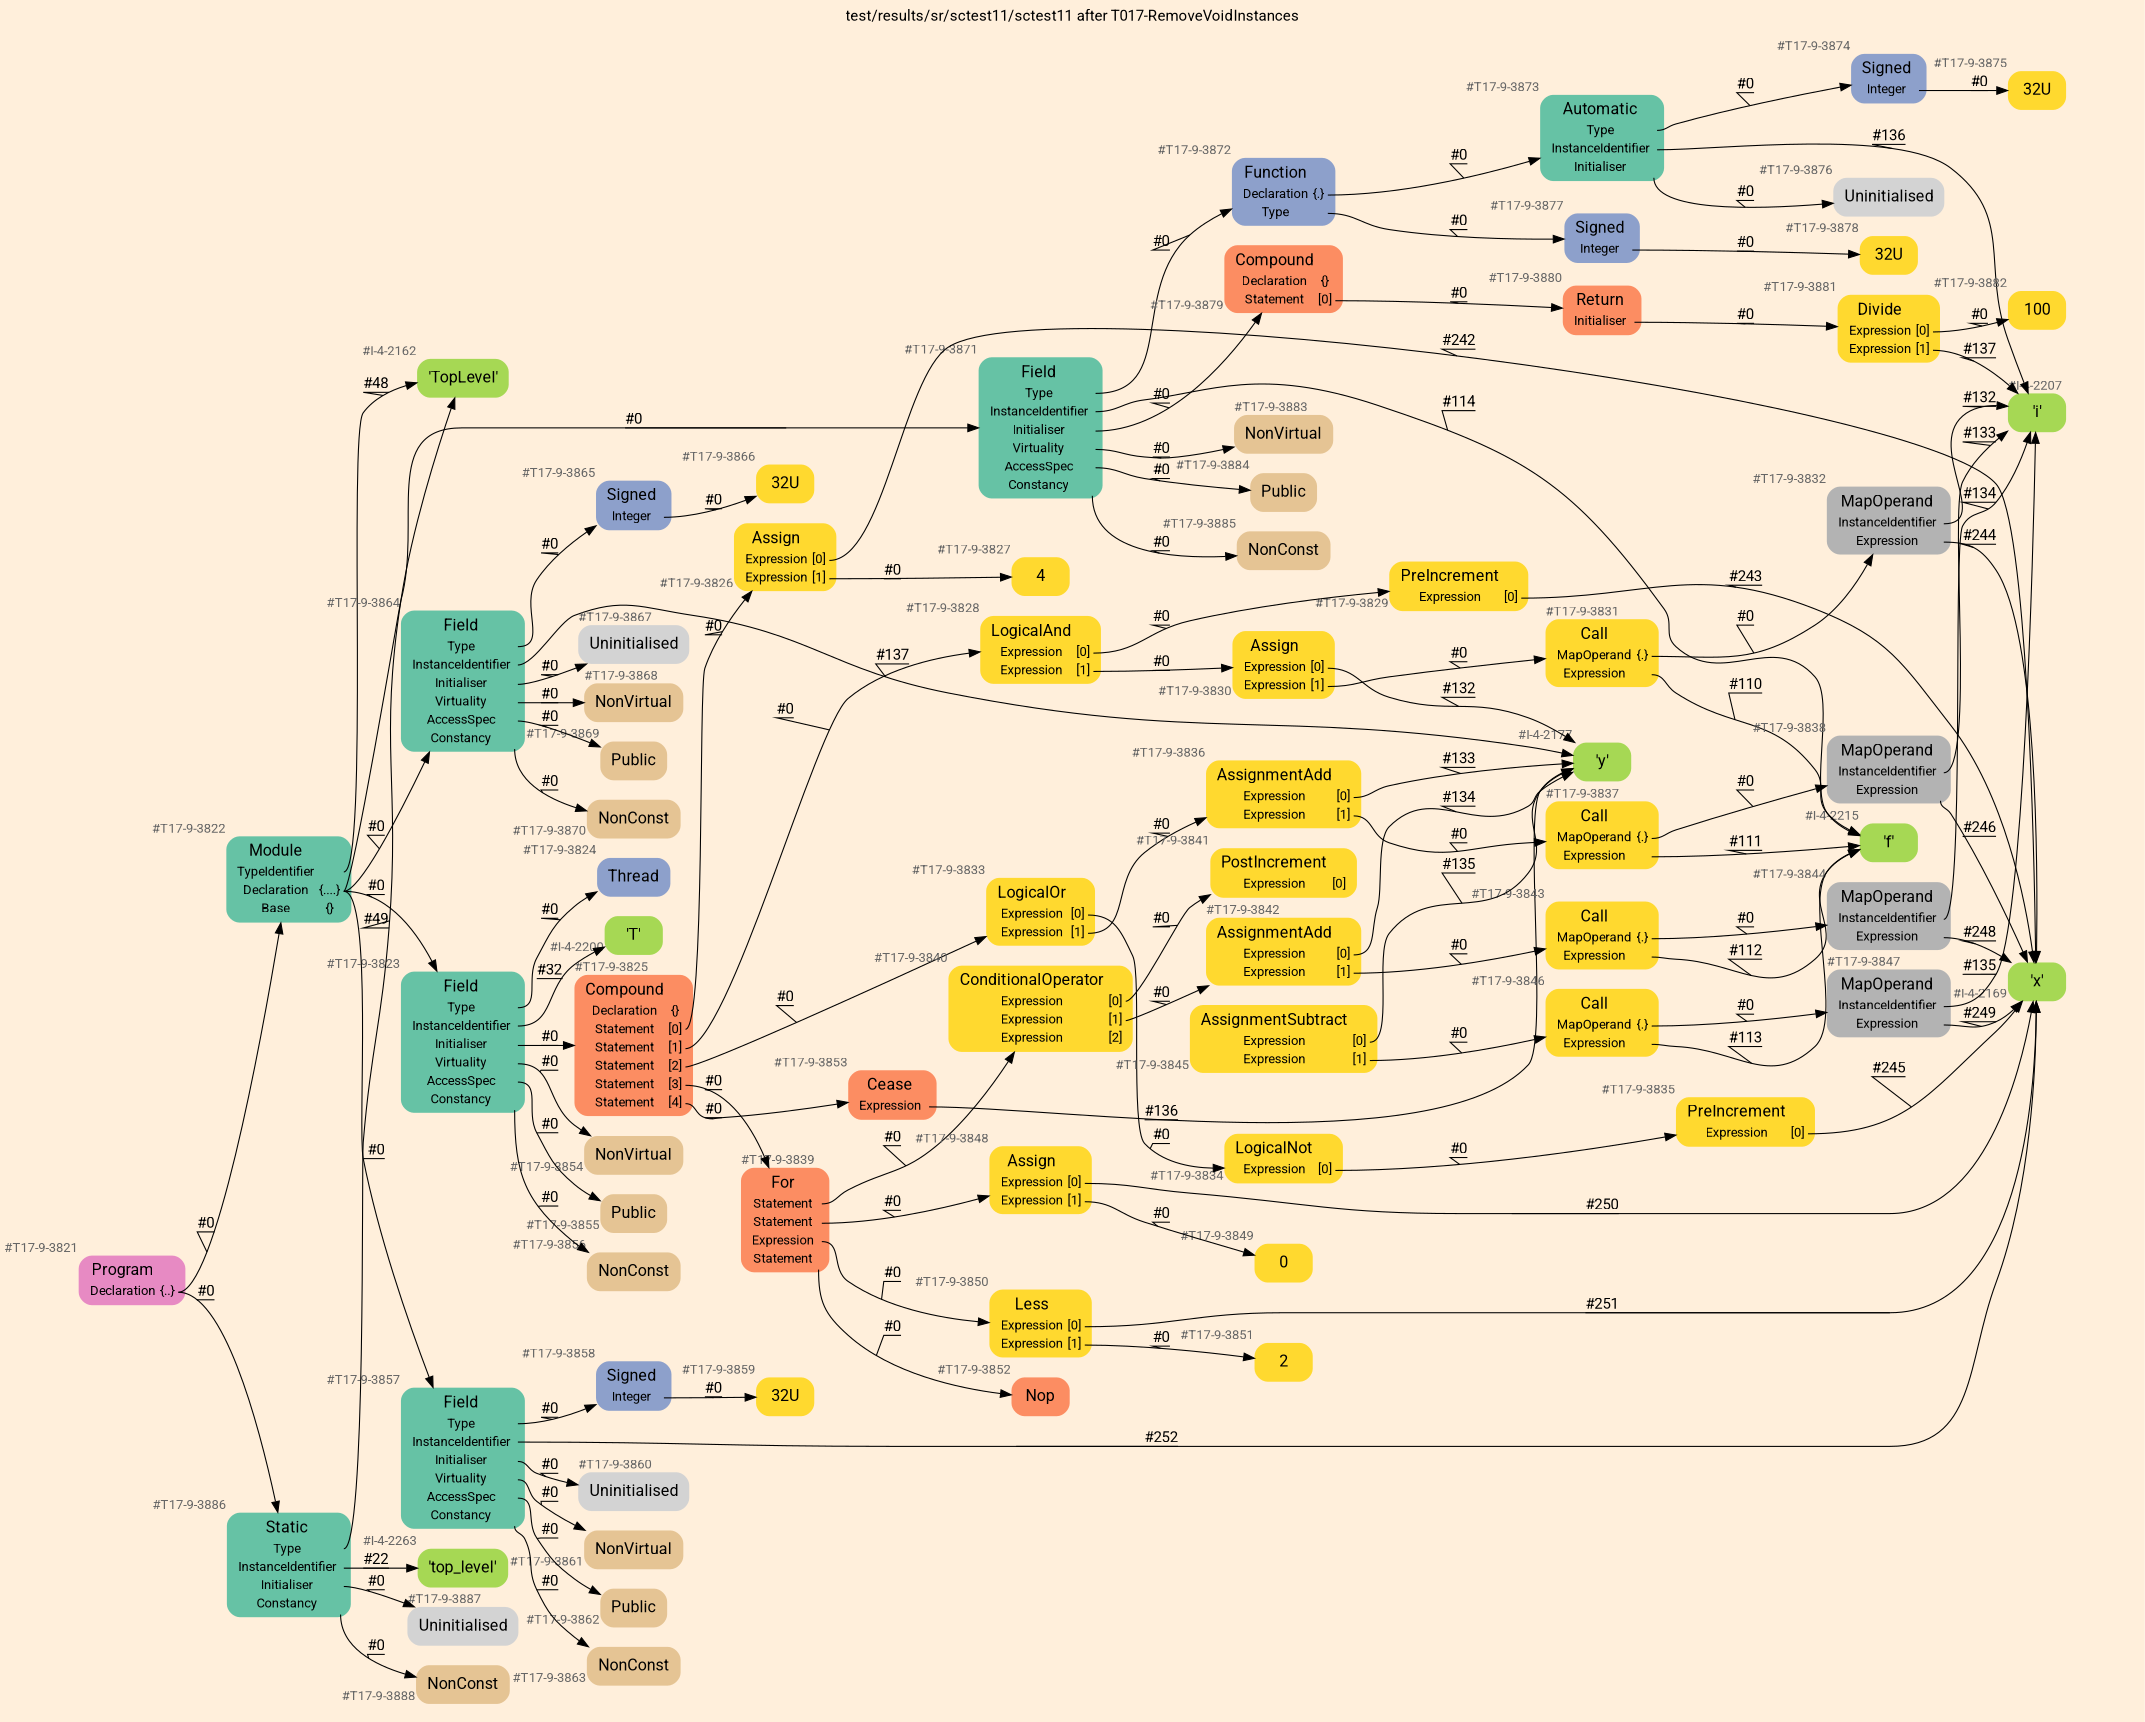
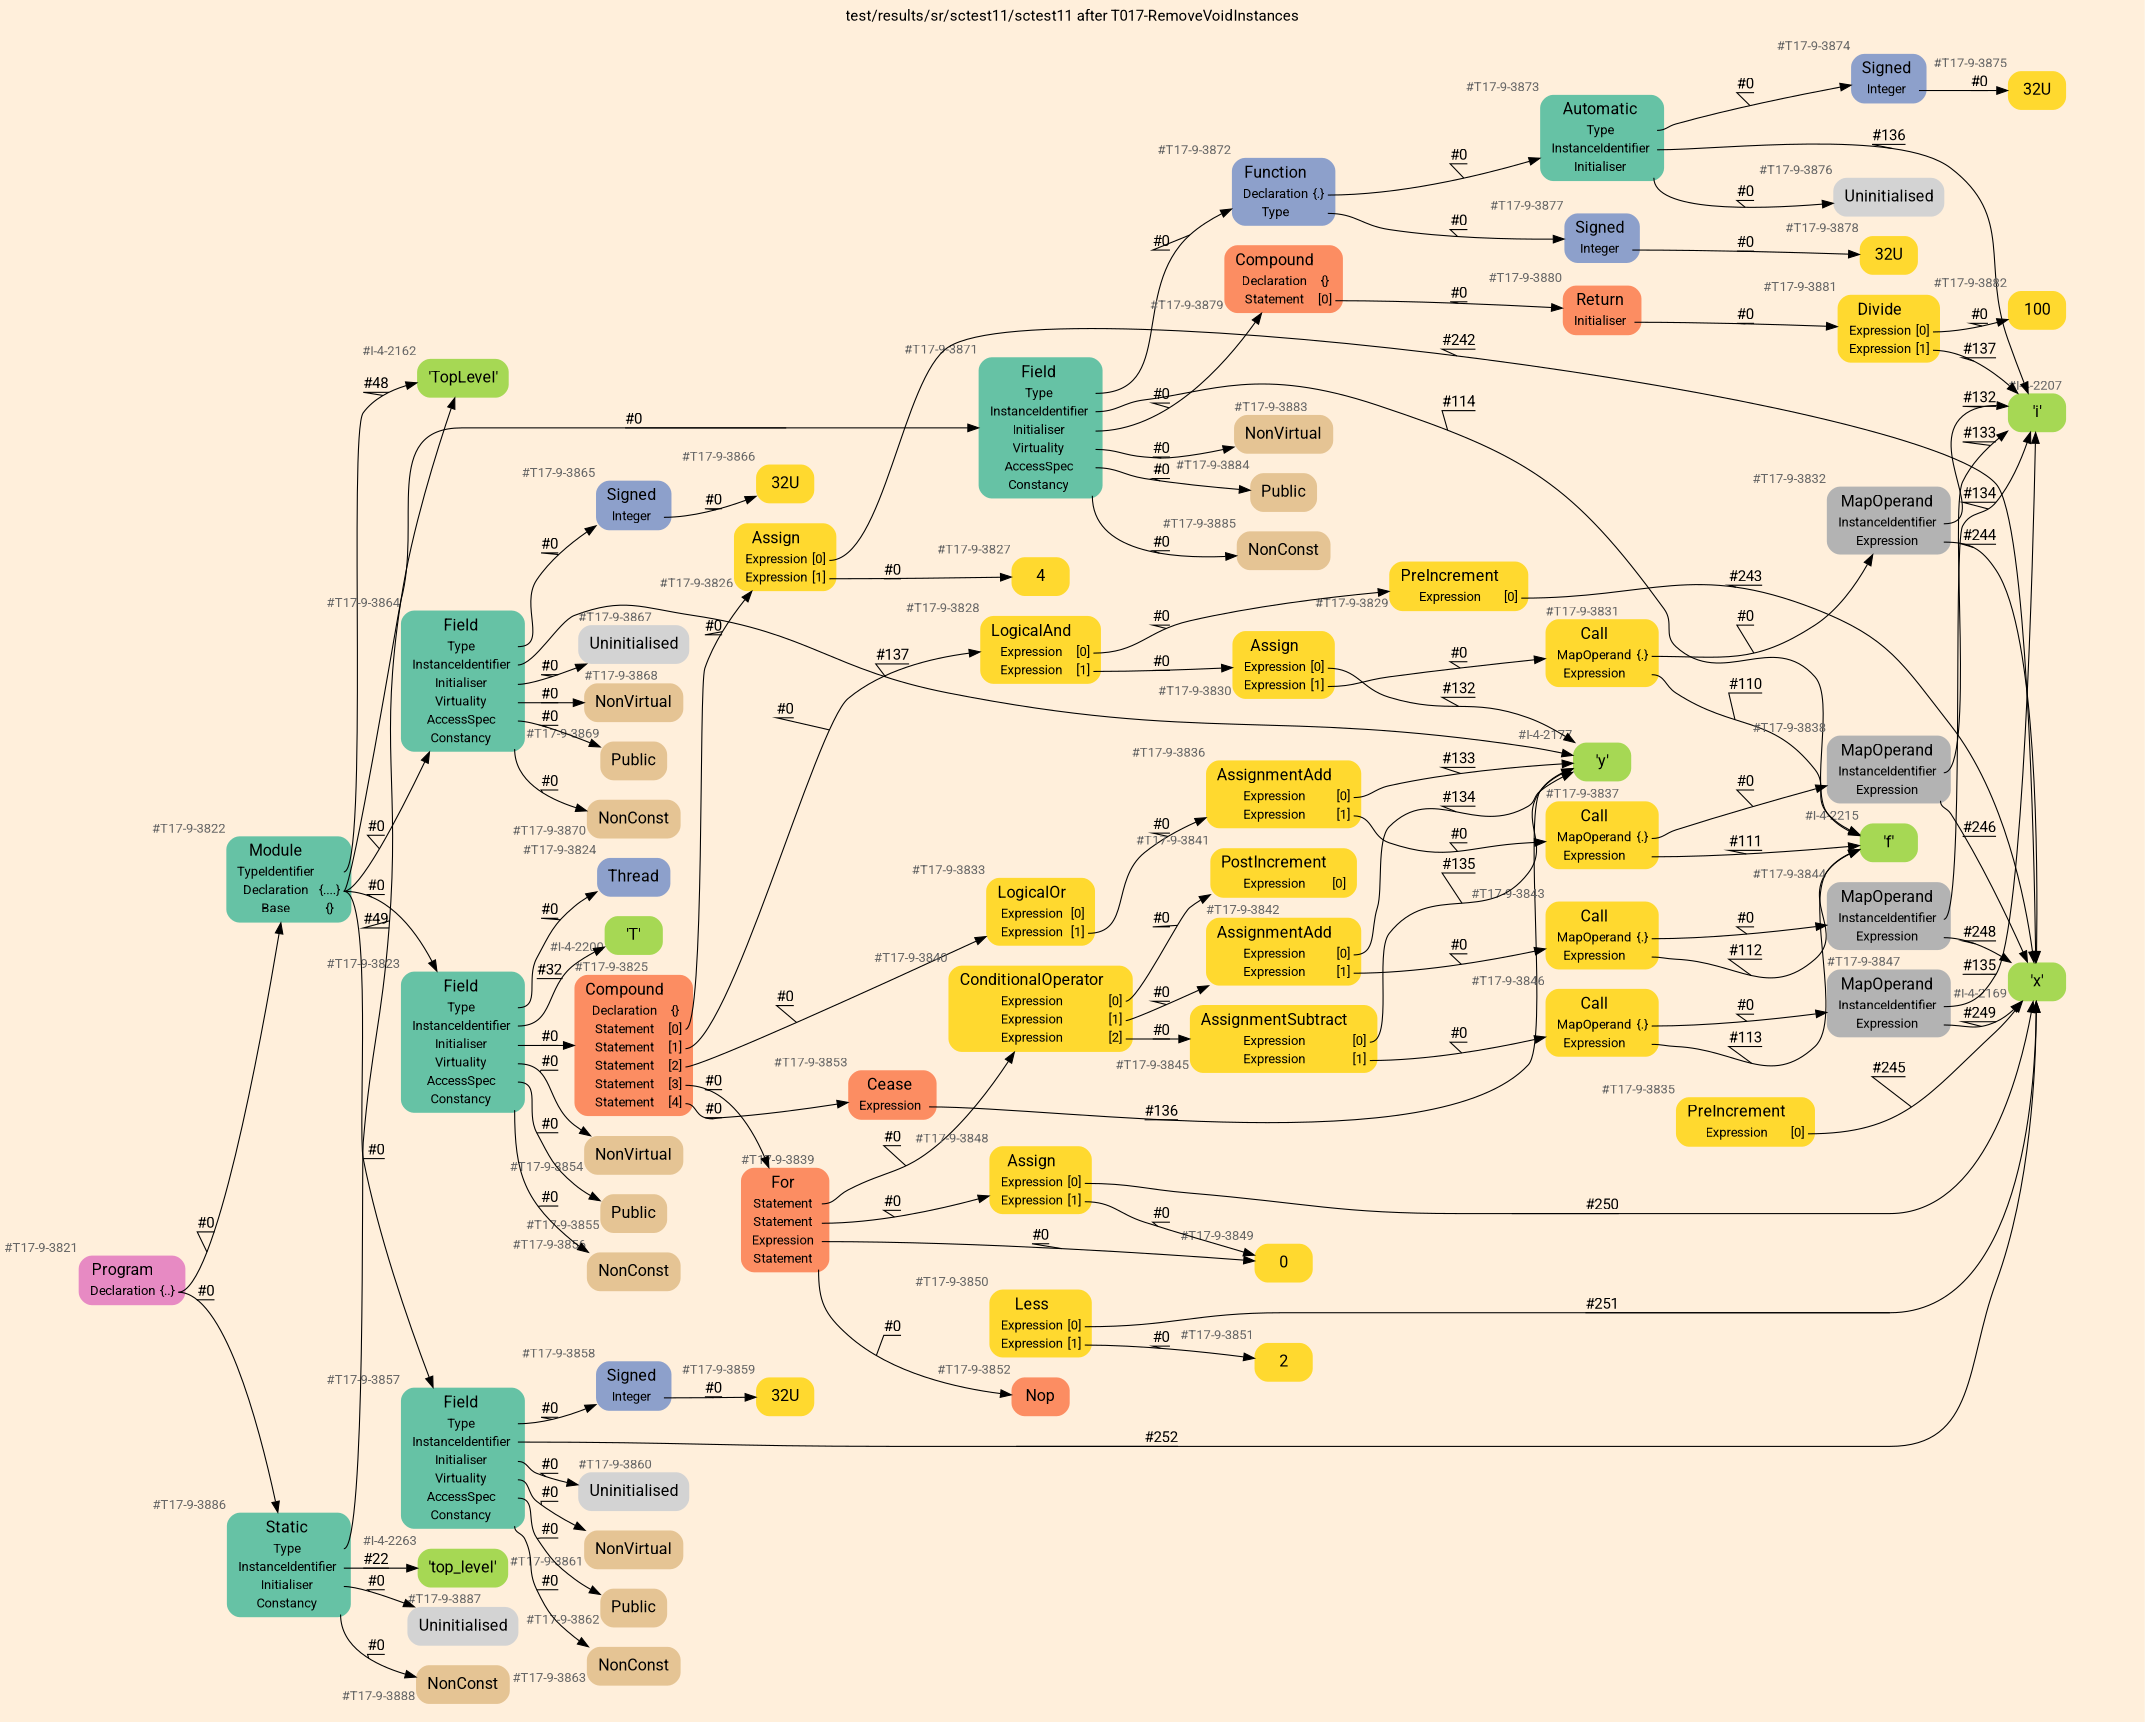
edge "ConditionalOperator" -> "AssignmentSubtract": added, label "#0"
node "LogicalNot": removed
edge "For" -> "Less": now "For" -> "0"
